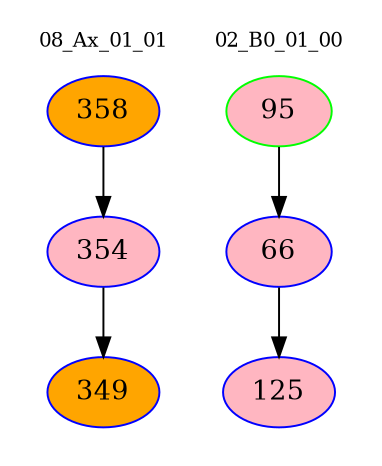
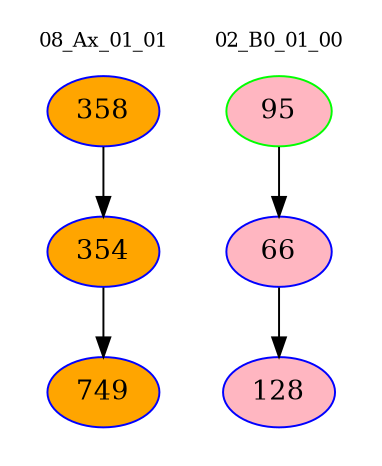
node "354": fillcolor lightpink -> orange
node "349": label "349" -> "749"
node "125": label "125" -> "128"
